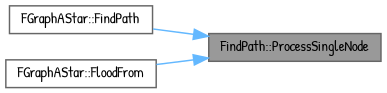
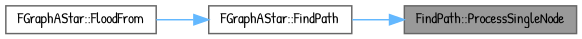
edge "FGraphAStar::FloodFrom" -> "FindPath::ProcessSingleNode": now "FGraphAStar::FloodFrom" -> "FGraphAStar::FindPath"
